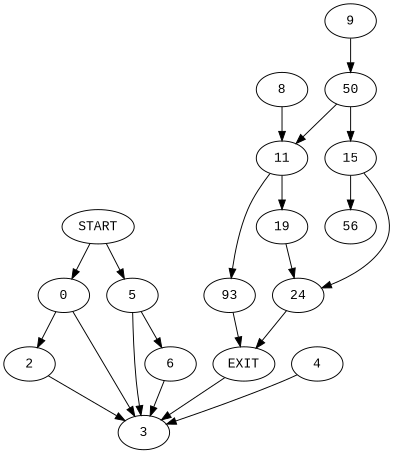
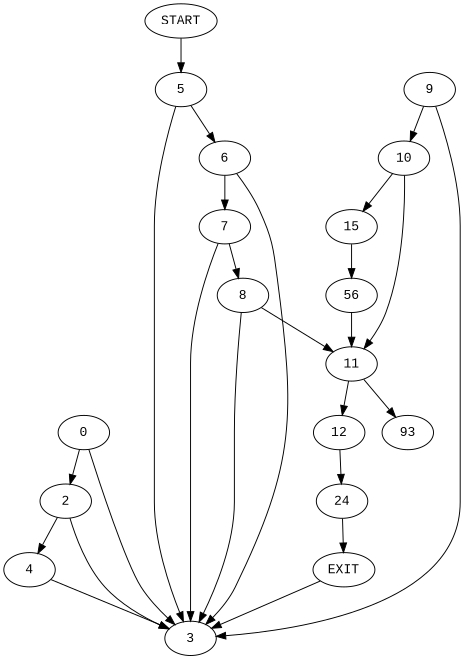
node "50": label "50" -> "10"
node "7": added
node "19": label "19" -> "12"
edge "15" -> "24": removed
edge "START" -> "0": removed
edge "93" -> "EXIT": removed
edge "56" -> "11": added
edge "9" -> "3": added
edge "8" -> "3": added
edge "2" -> "4": added
